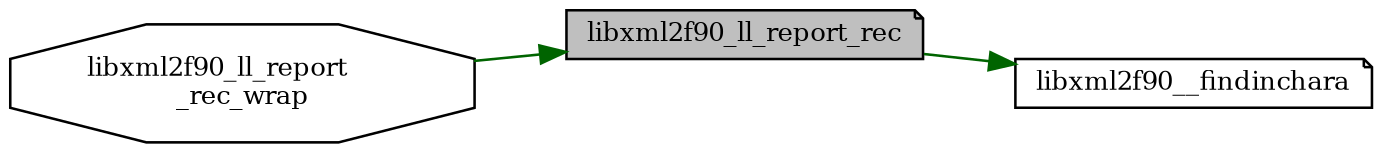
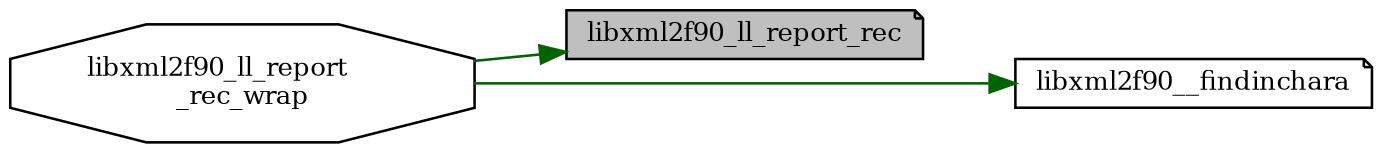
edge "libxml2f90_ll_report_rec" -> "libxml2f90__findinchara": now "libxml2f90_ll_report _rec_wrap" -> "libxml2f90__findinchara"
